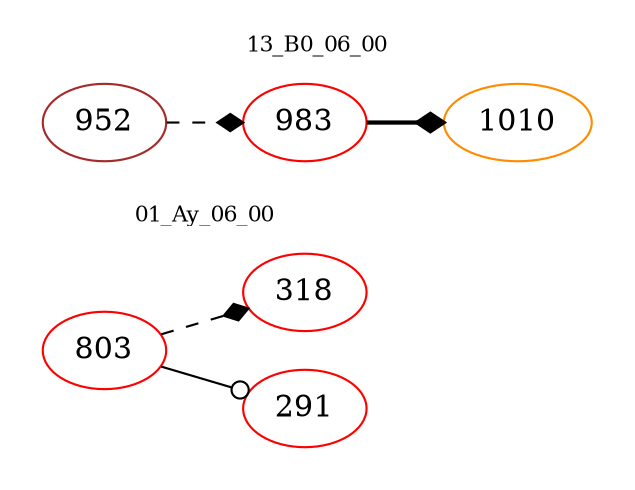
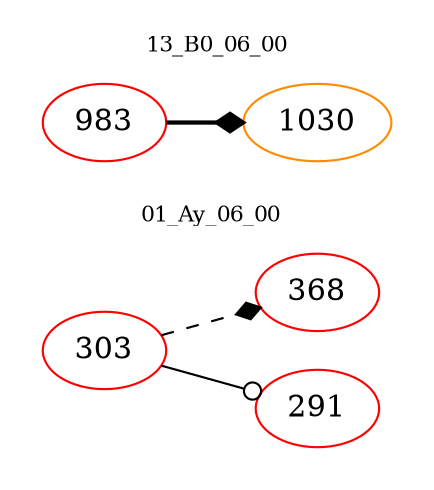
node "952": removed
node "1010": label "1010" -> "1030"
node "318": label "318" -> "368"
node "803": label "803" -> "303"
